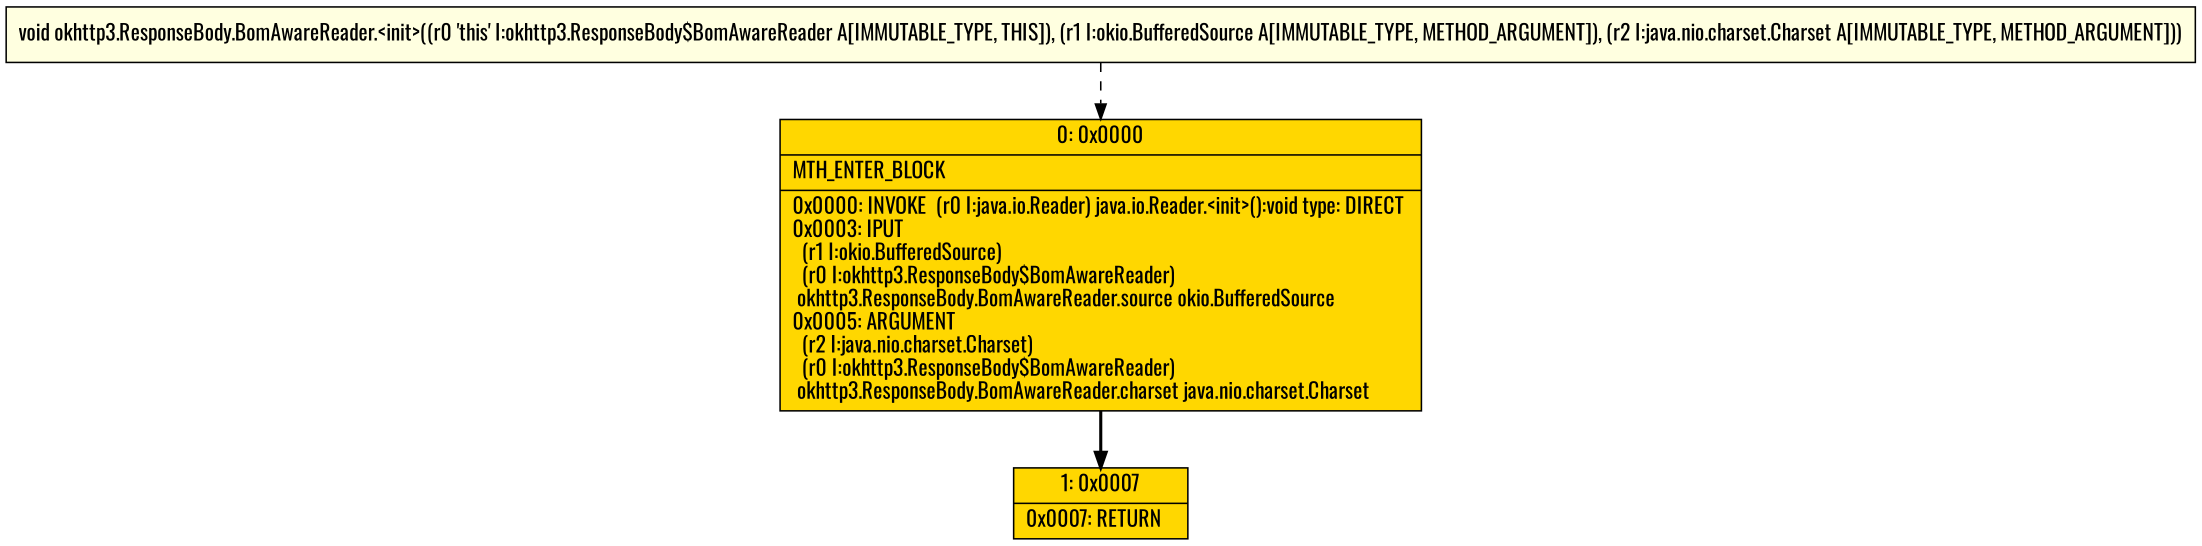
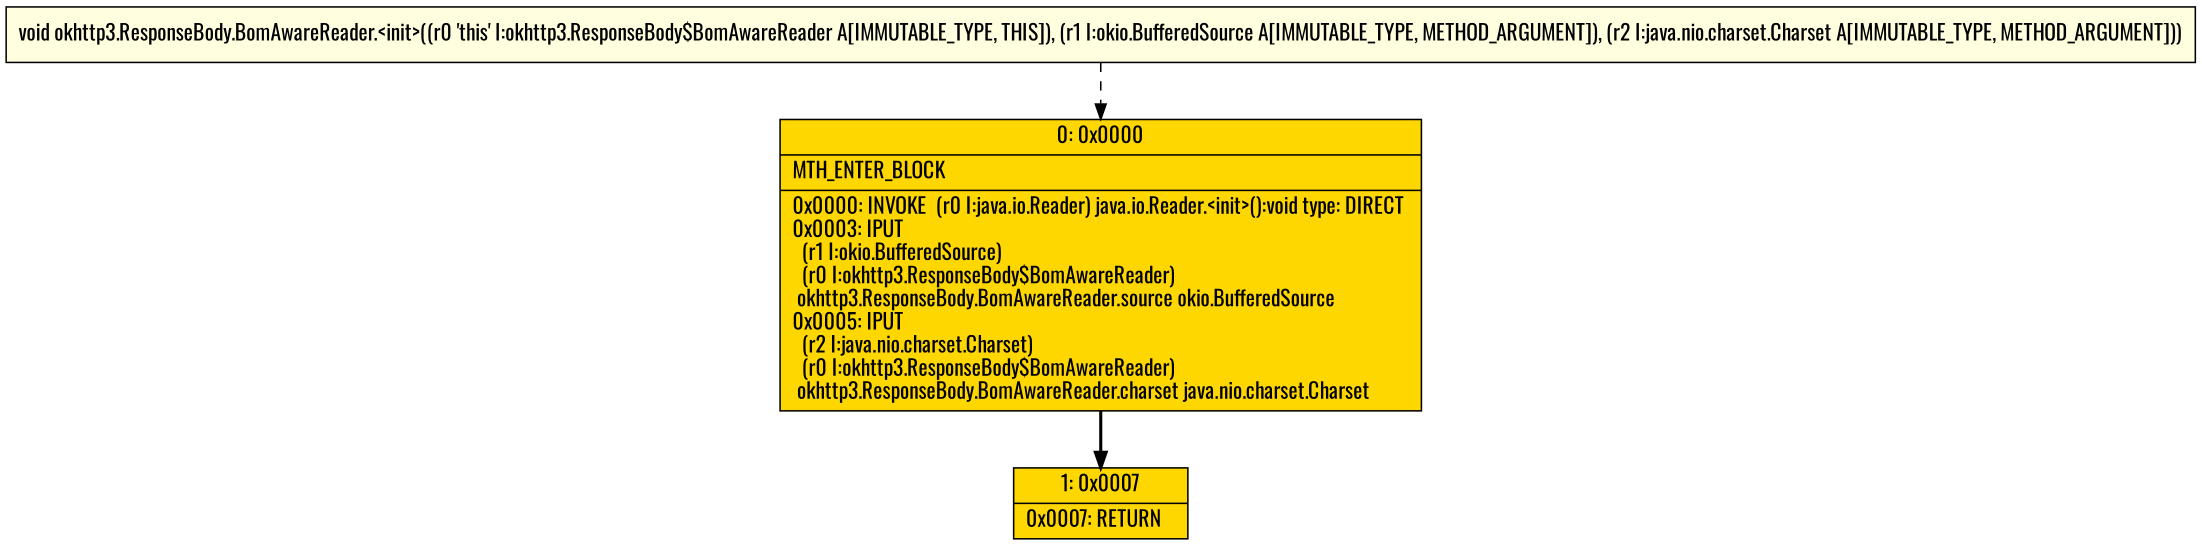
node "0: 0x0000": text "0x0005: ARGUMENT" -> "0x0005: IPUT"
